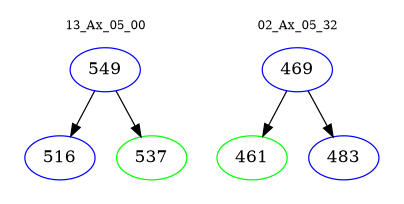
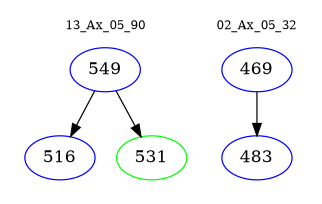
cluster "13_Ax_05_00": label "13_Ax_05_00" -> "13_Ax_05_90"
node "537": label "537" -> "531"
node "461": removed
